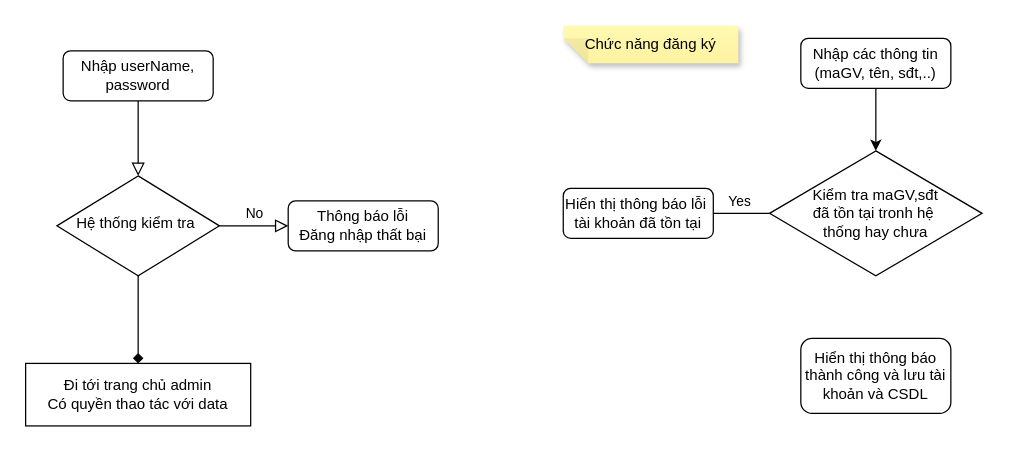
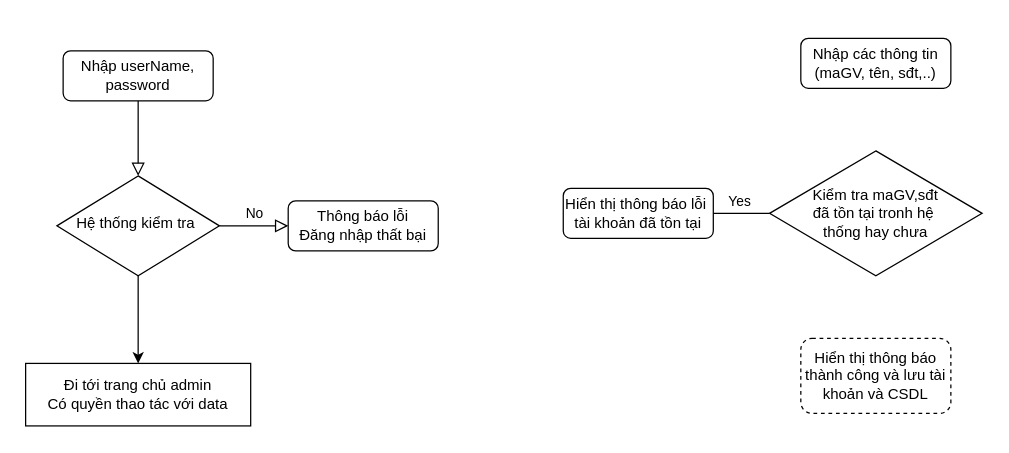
node "Chức năng đăng ký": removed
edge "Nhập các thông tin (maGV, tên, sđt,..)" -> "Kiểm tra maGV,sđt đã tồn tại tronh hệ thống hay chưa": removed
edge "Hệ thống kiểm tra" -> "Đi tới trang chủ admin Có quyền thao tác với data": arrowhead diamond -> classic
node "Hiển thị thông báo thành công và lưu tài khoản và CSDL": style solid -> dashed
